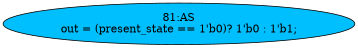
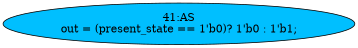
node "81:AS out = (present_state == 1'b0)? 1'b0 : 1'b1;": label "81:AS out = (present_state == 1'b0)? 1'b0 : 1'b1;" -> "41:AS out = (present_state == 1'b0)? 1'b0 : 1'b1;"
